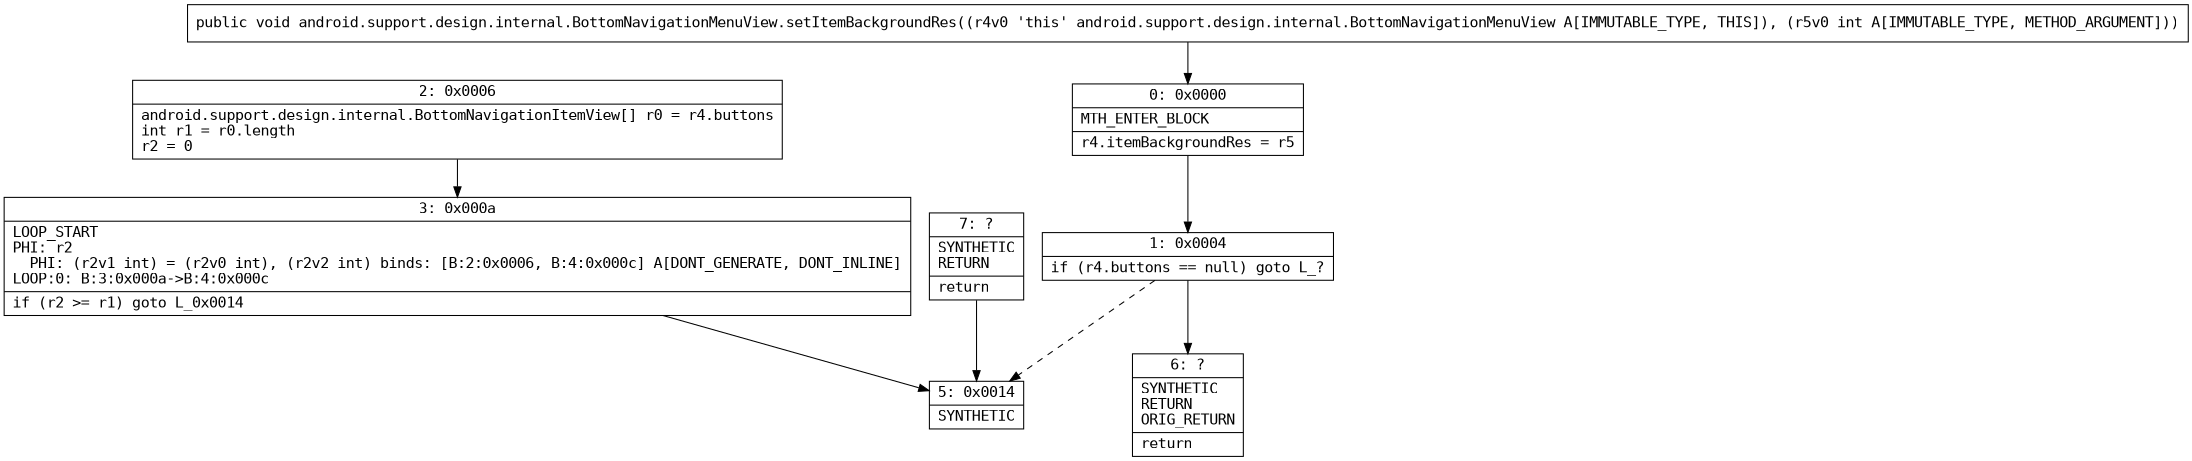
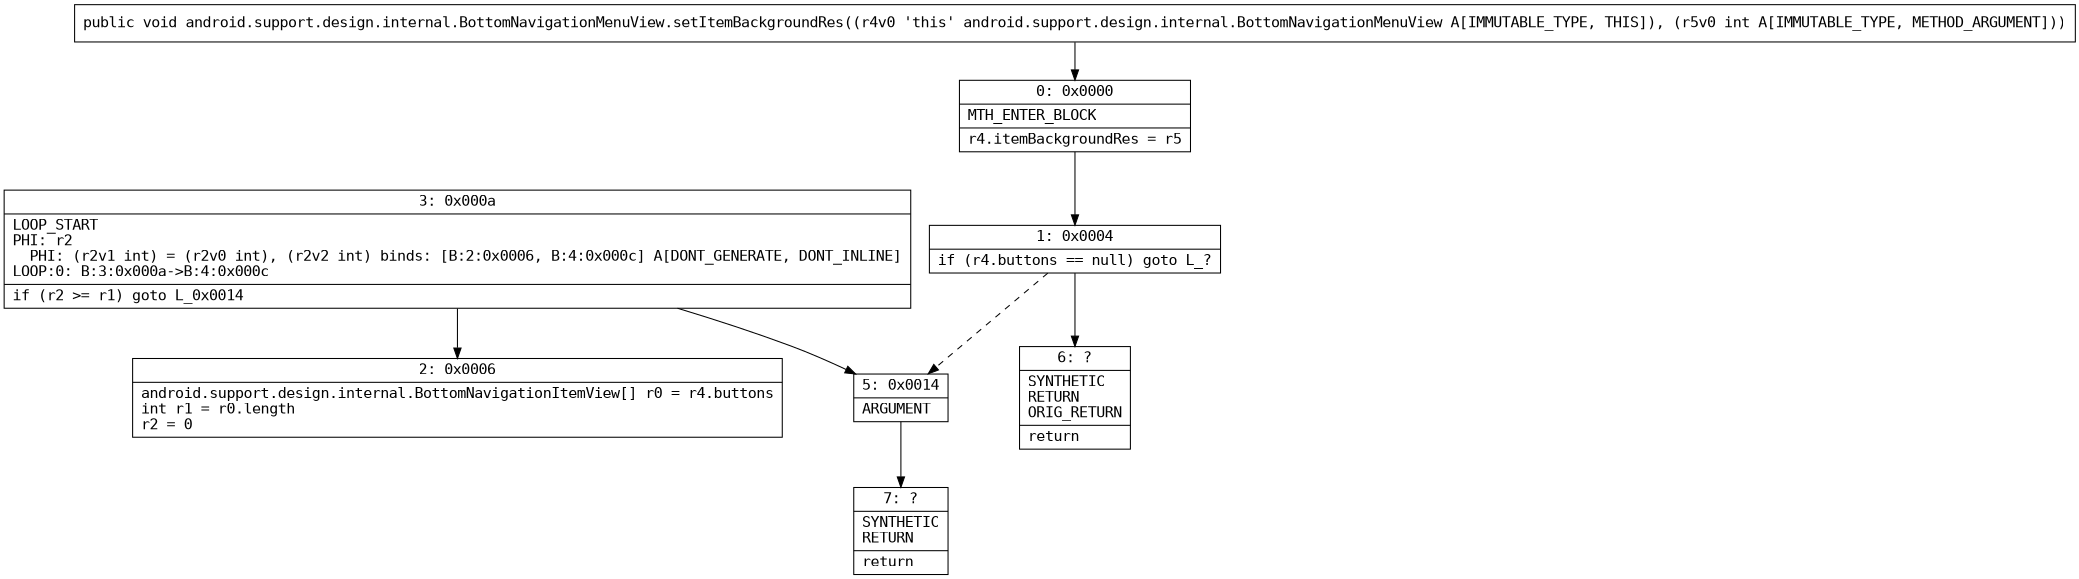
edge "2: 0x0006" -> "3: 0x000a": reversed
edge "7: ?" -> "5: 0x0014": reversed
node "5: 0x0014": text "SYNTHETIC" -> "ARGUMENT"
